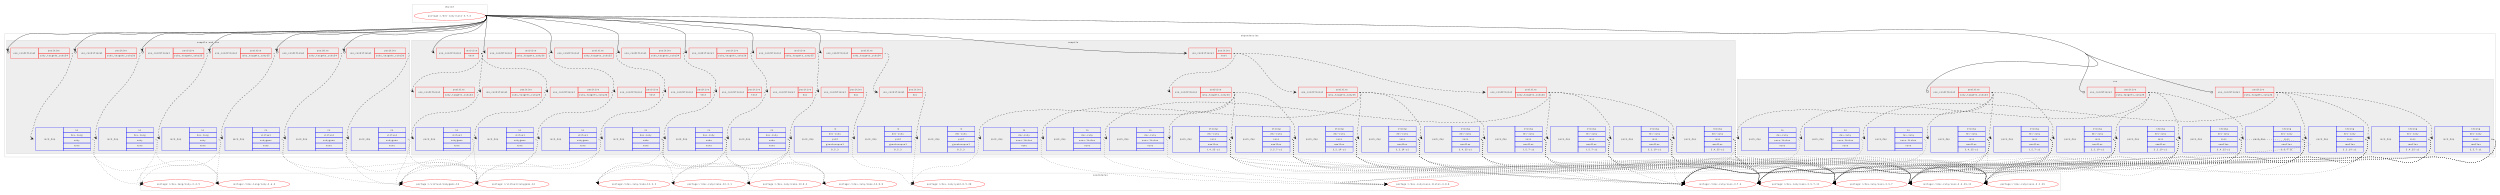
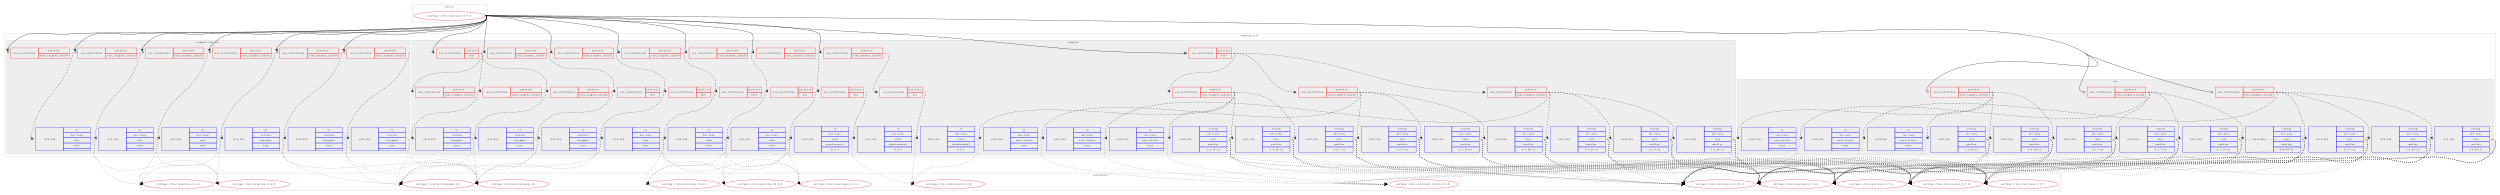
node "portage://dev-ruby/rake-12.3.3": removed
